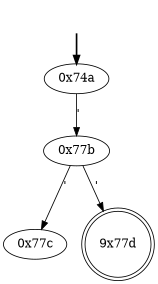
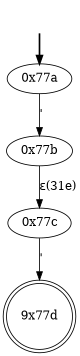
node "0x74a": label "0x74a" -> "0x77a"
edge "0x77b" -> "9x77d": now "0x77c" -> "9x77d"
edge "0x77b" -> "0x77c": label "'" -> "ε(31e)"
